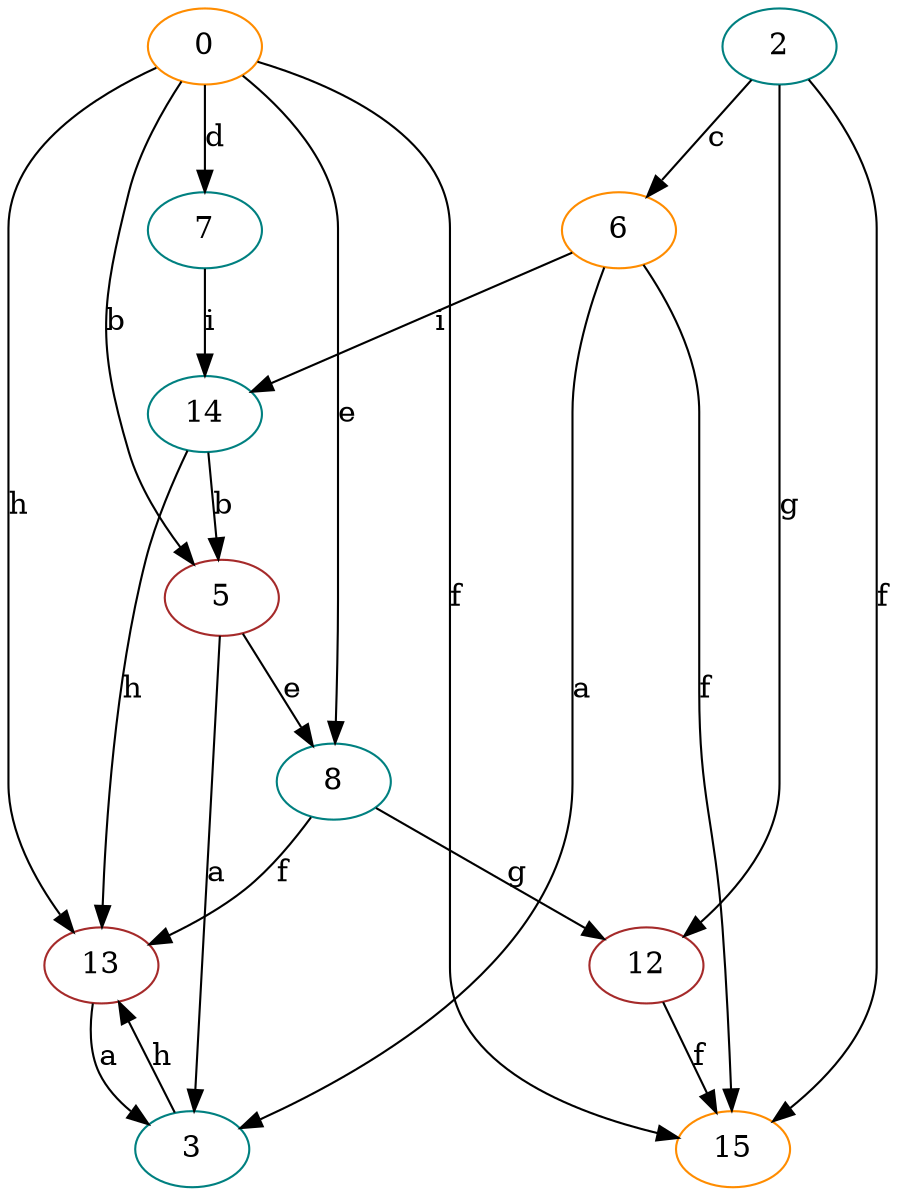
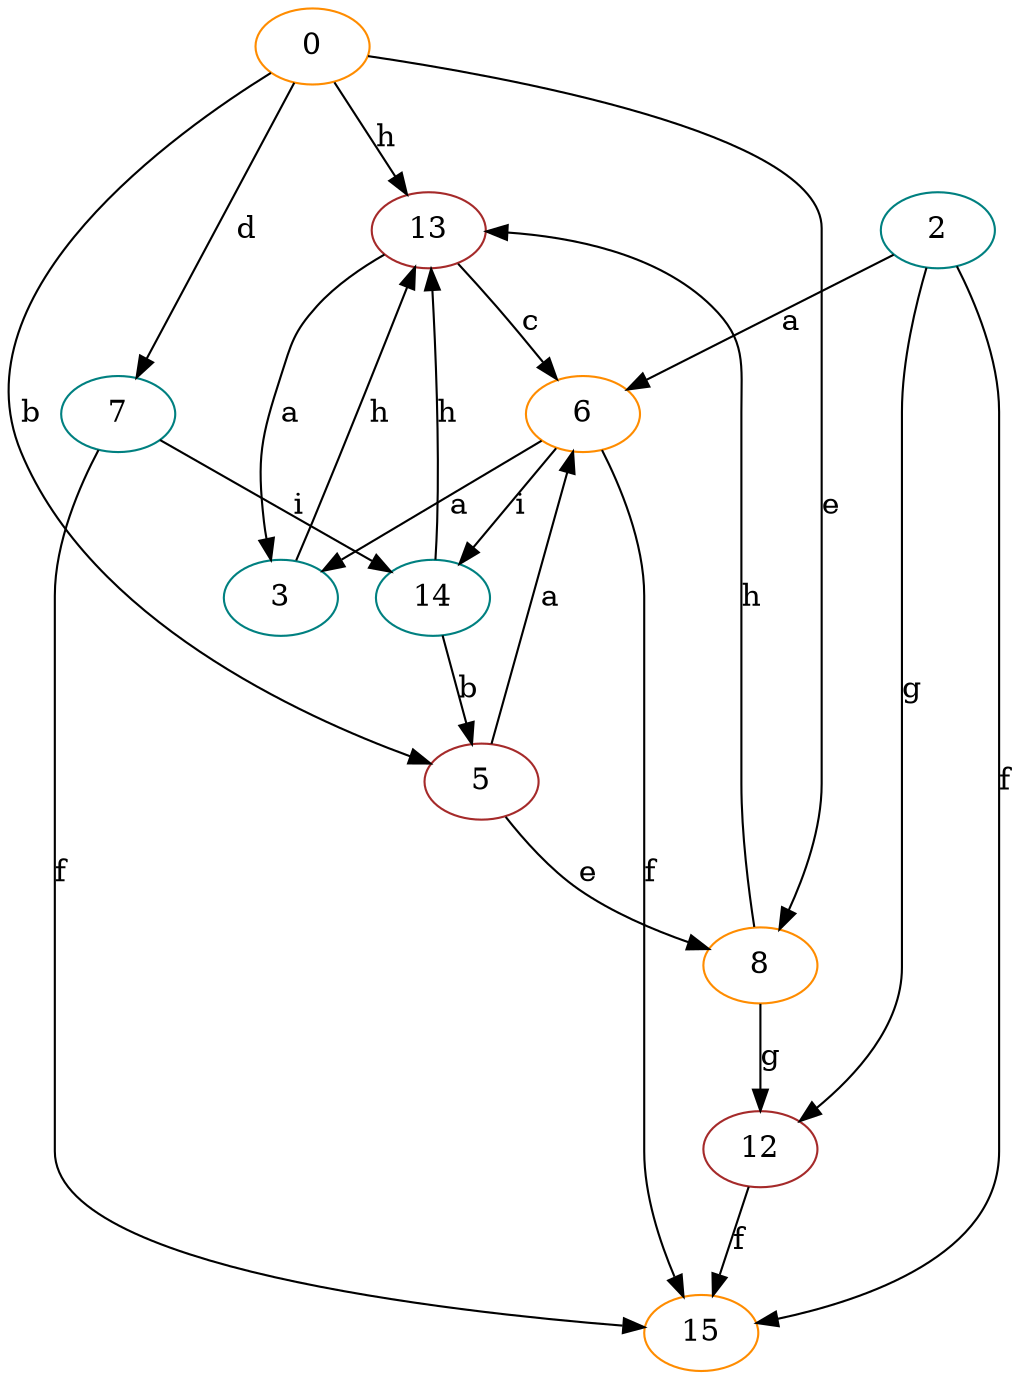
edge "2" -> "6": label "c" -> "a"
edge "13" -> "6": added, label "c"
edge "0" -> "15": now "7" -> "15"
node "8": color teal -> darkorange
edge "5" -> "3": now "5" -> "6"
edge "8" -> "13": label "f" -> "h"
